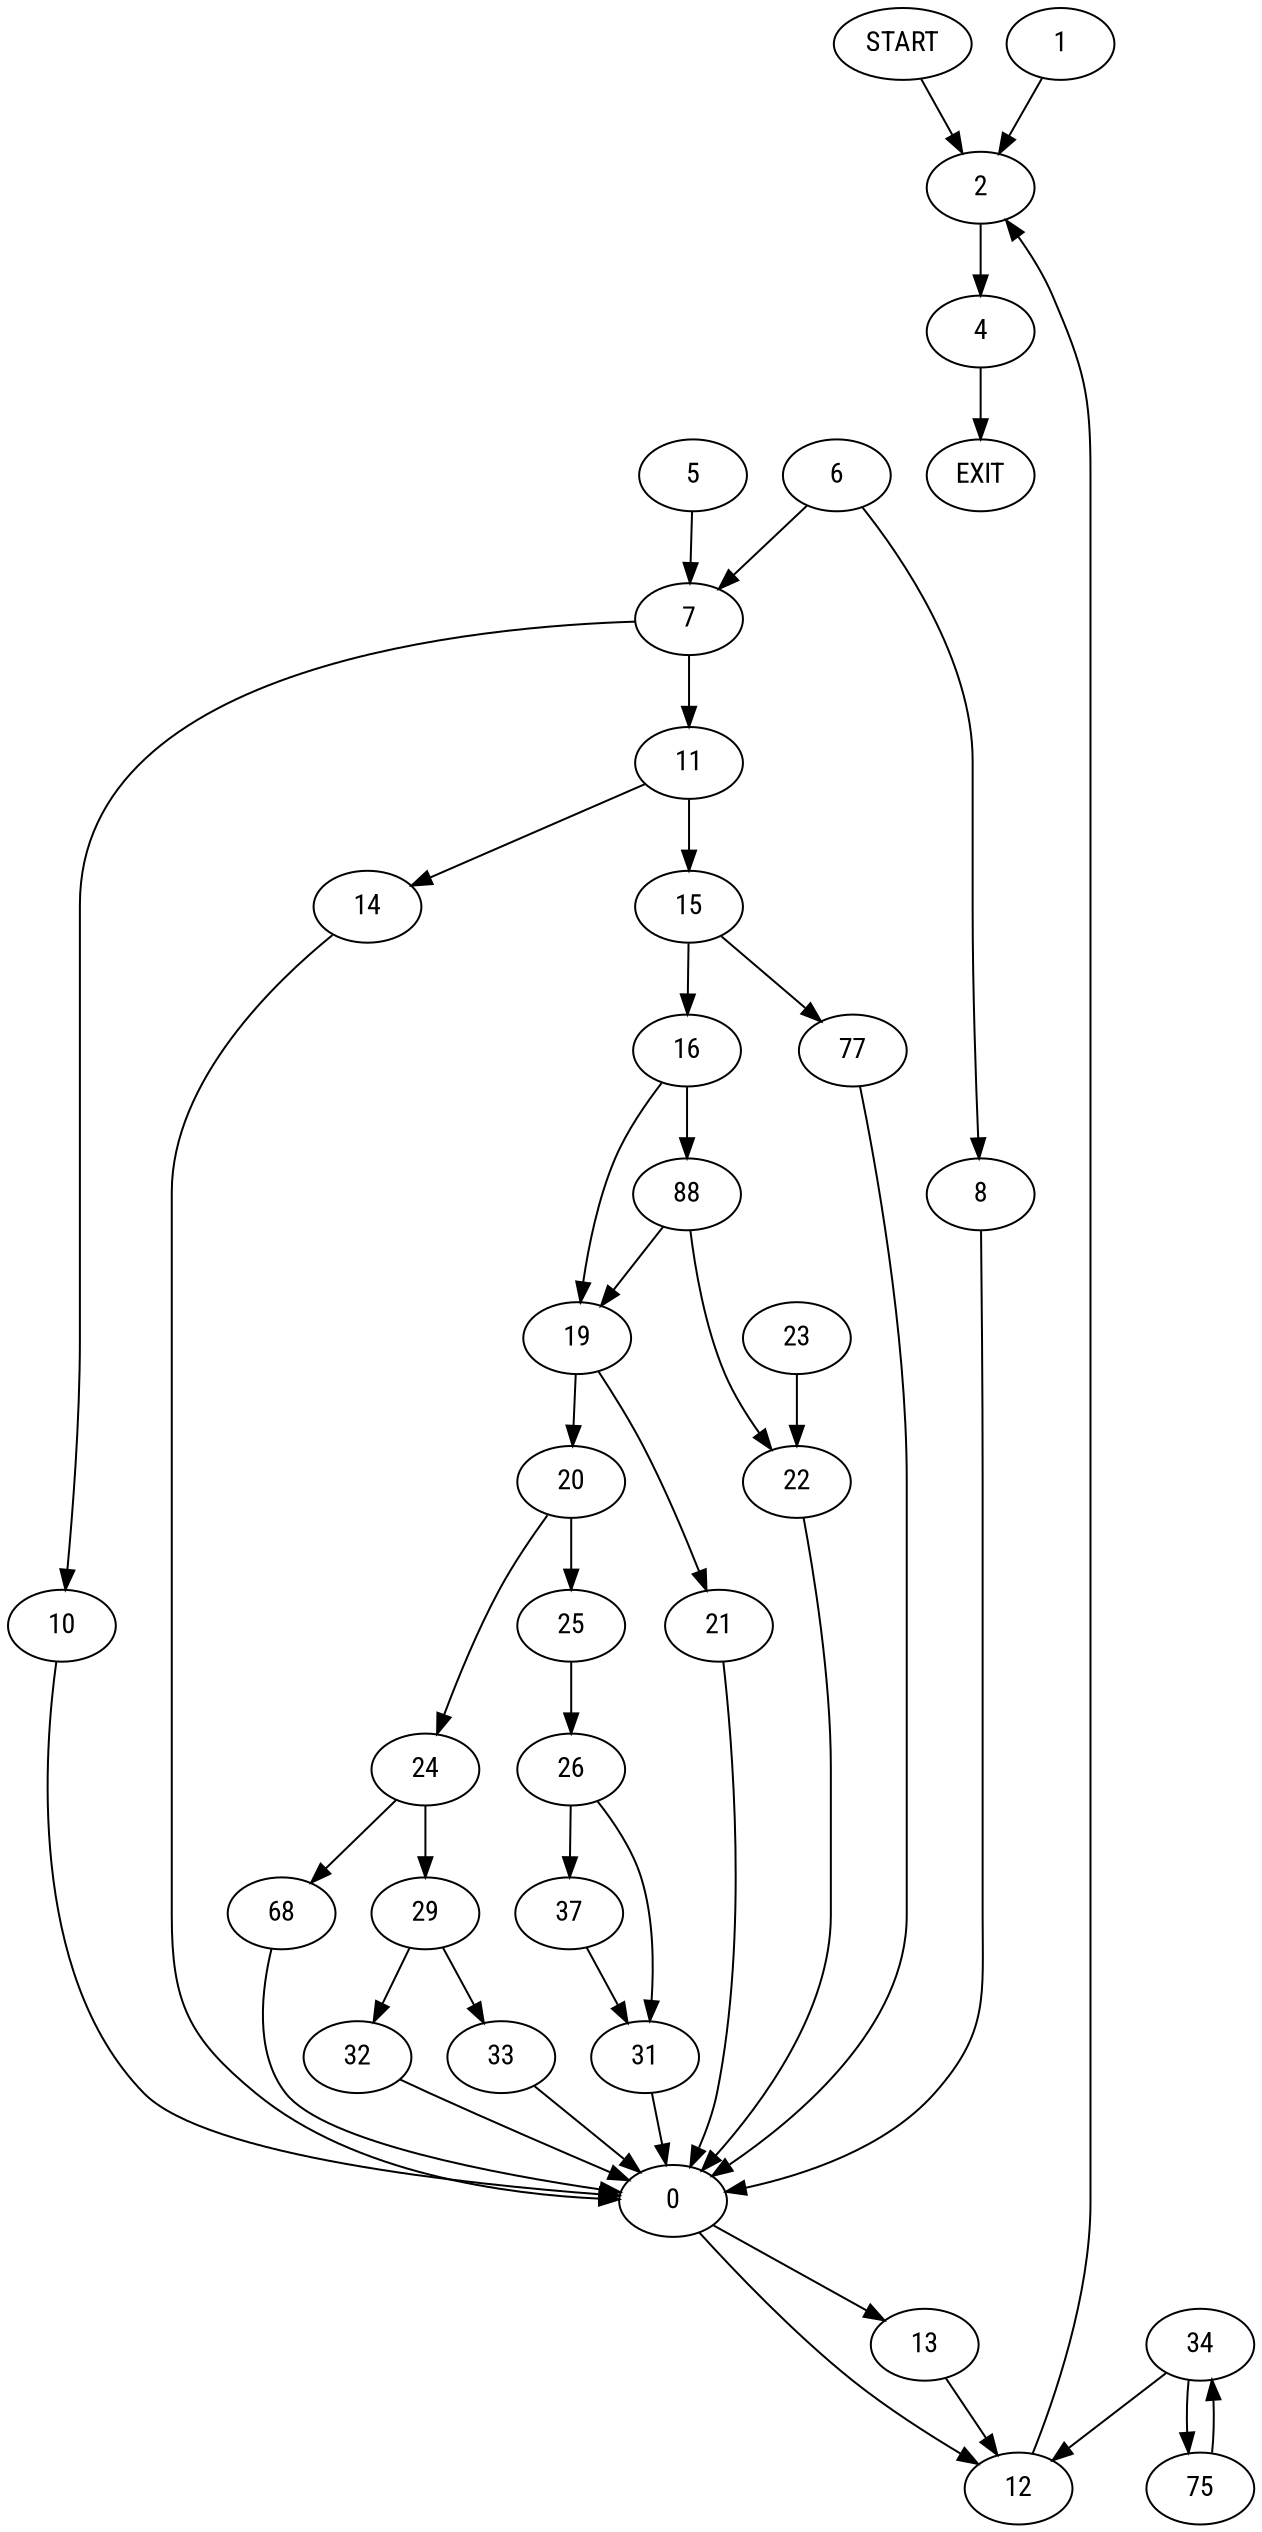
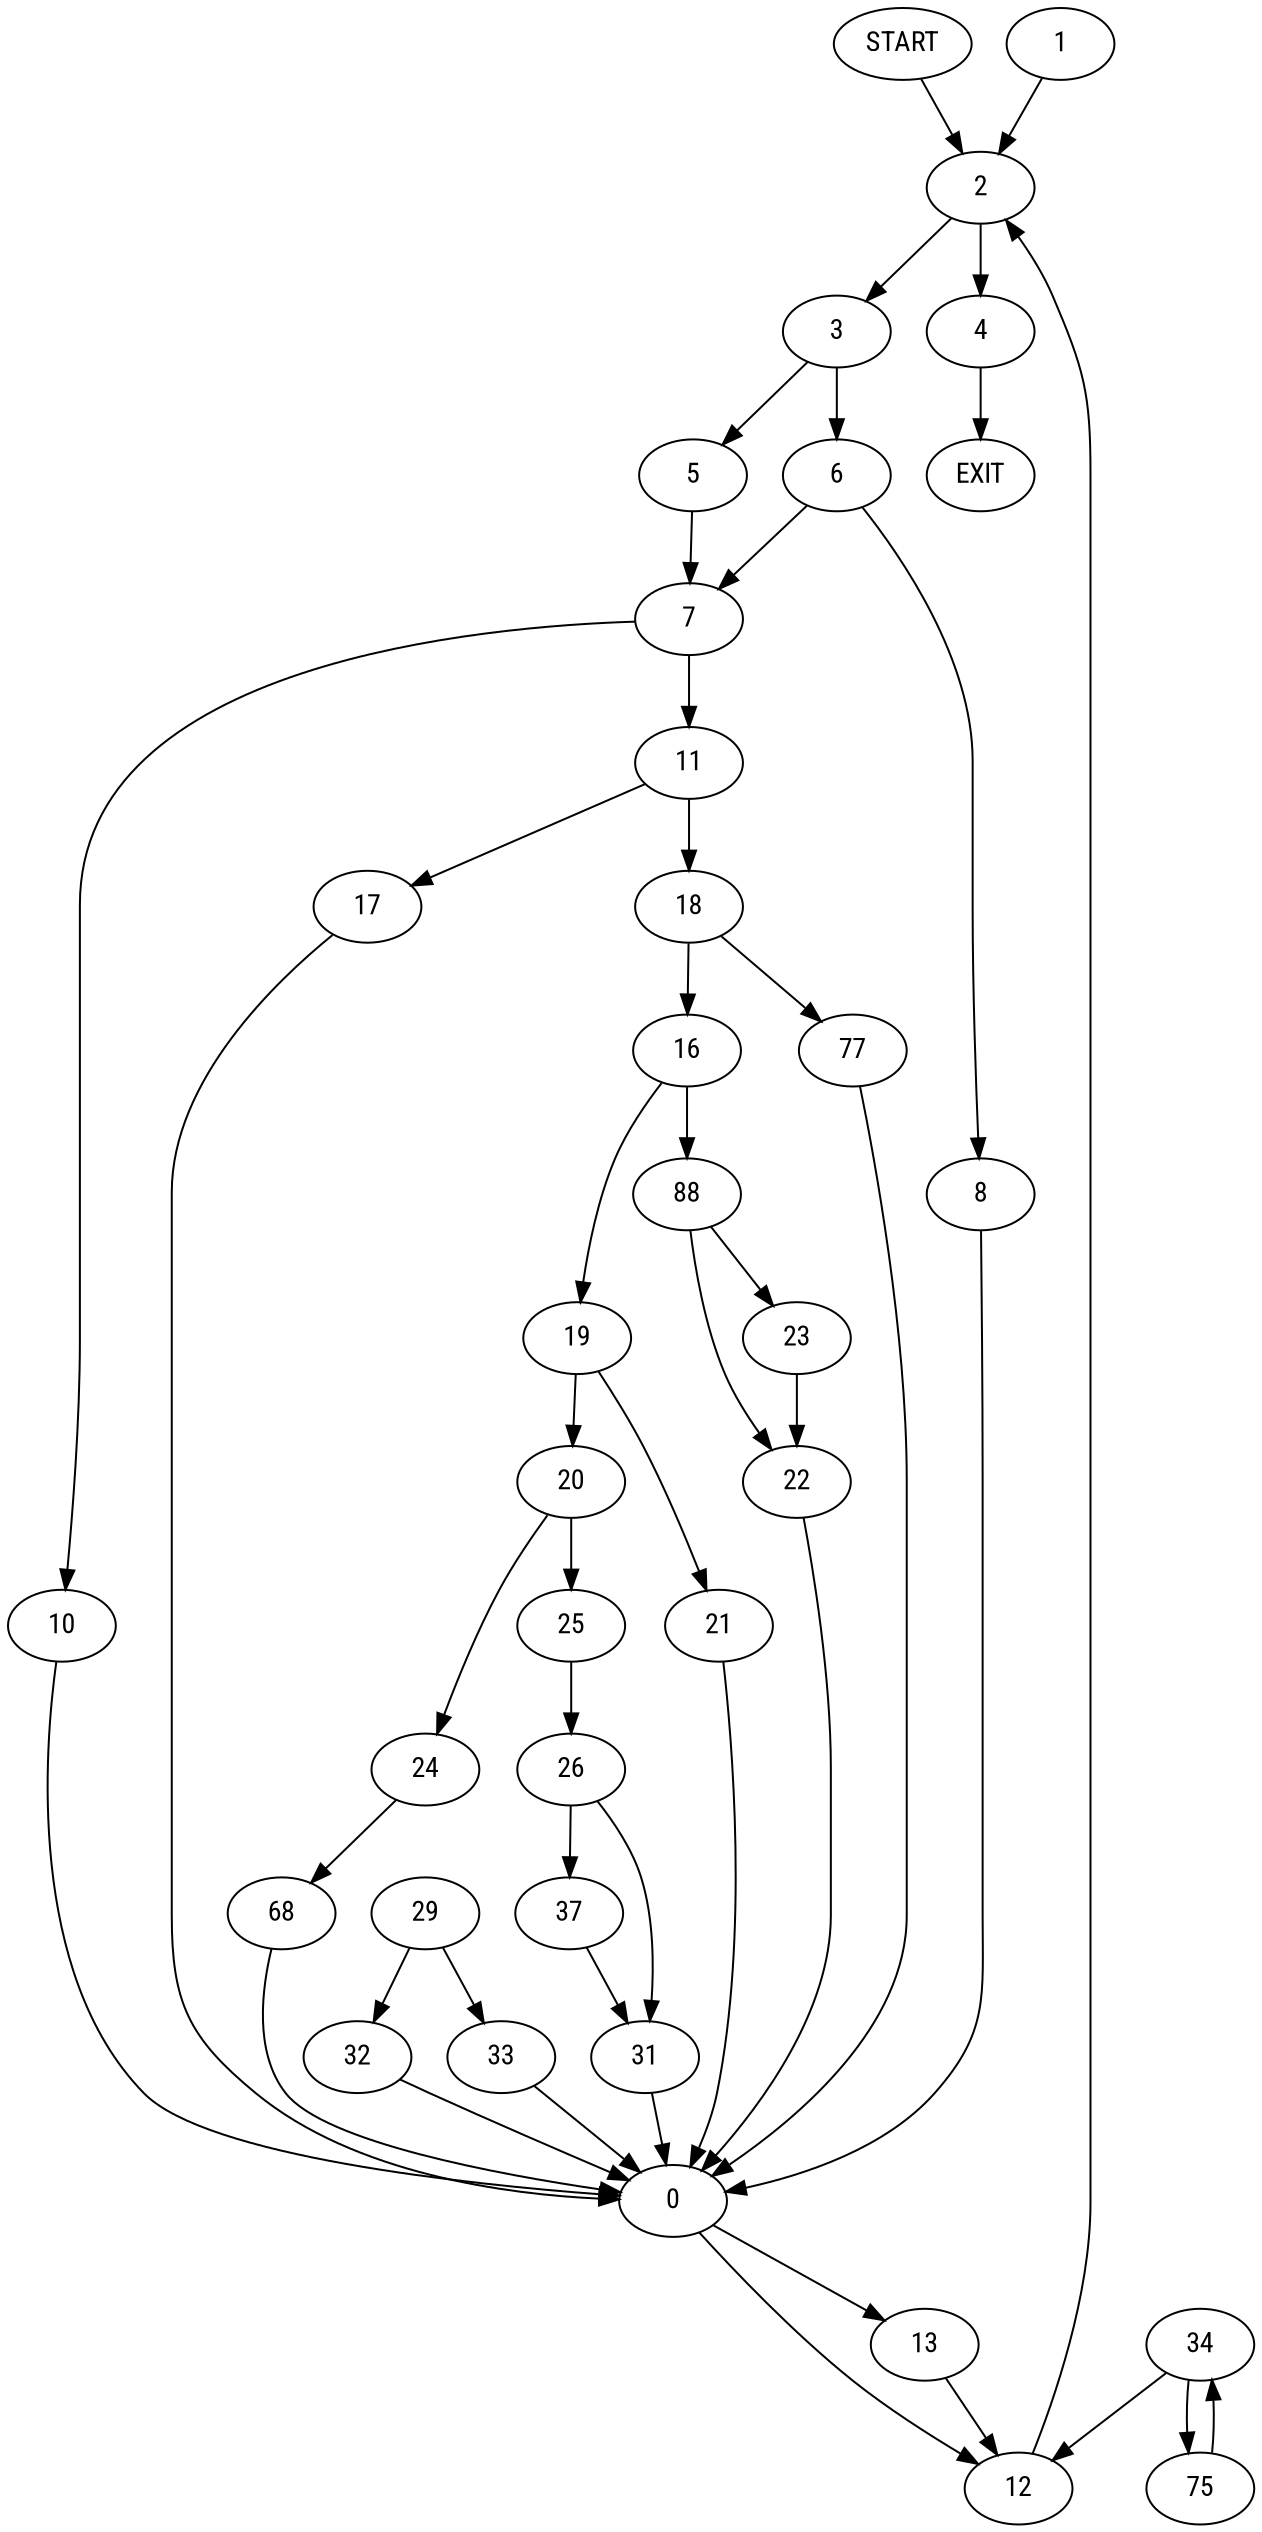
node "3": added
node "14": label "14" -> "17"
node "15": label "15" -> "18"
edge "88" -> "19": now "88" -> "23"
edge "24" -> "29": removed
